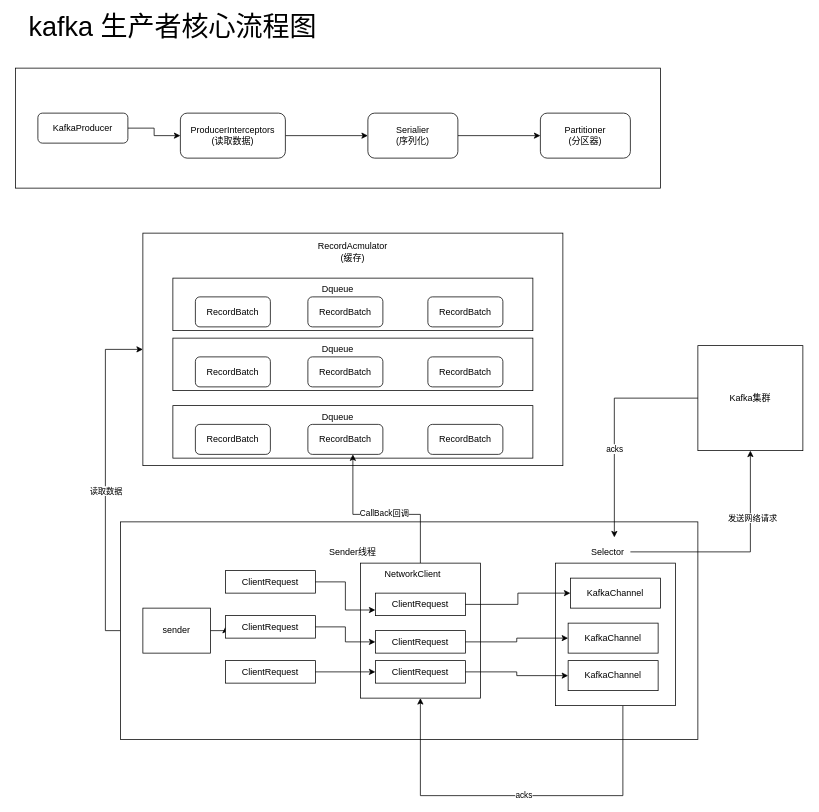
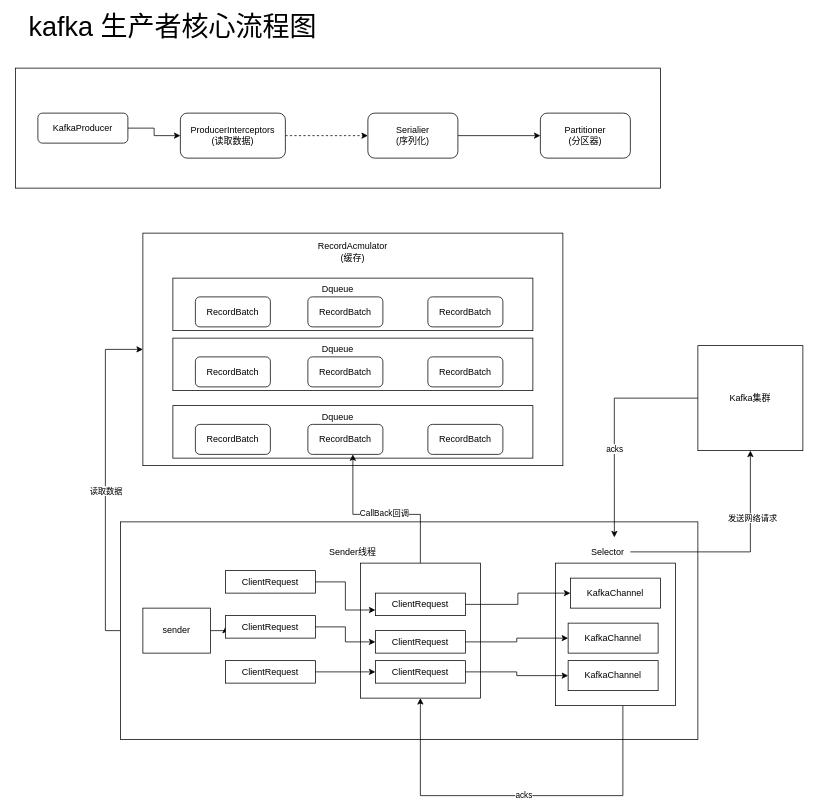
edge "ProducerInterceptors (读取数据)" -> "Serialier (序列化)": style solid -> dashed
node "NetworkClient": removed
